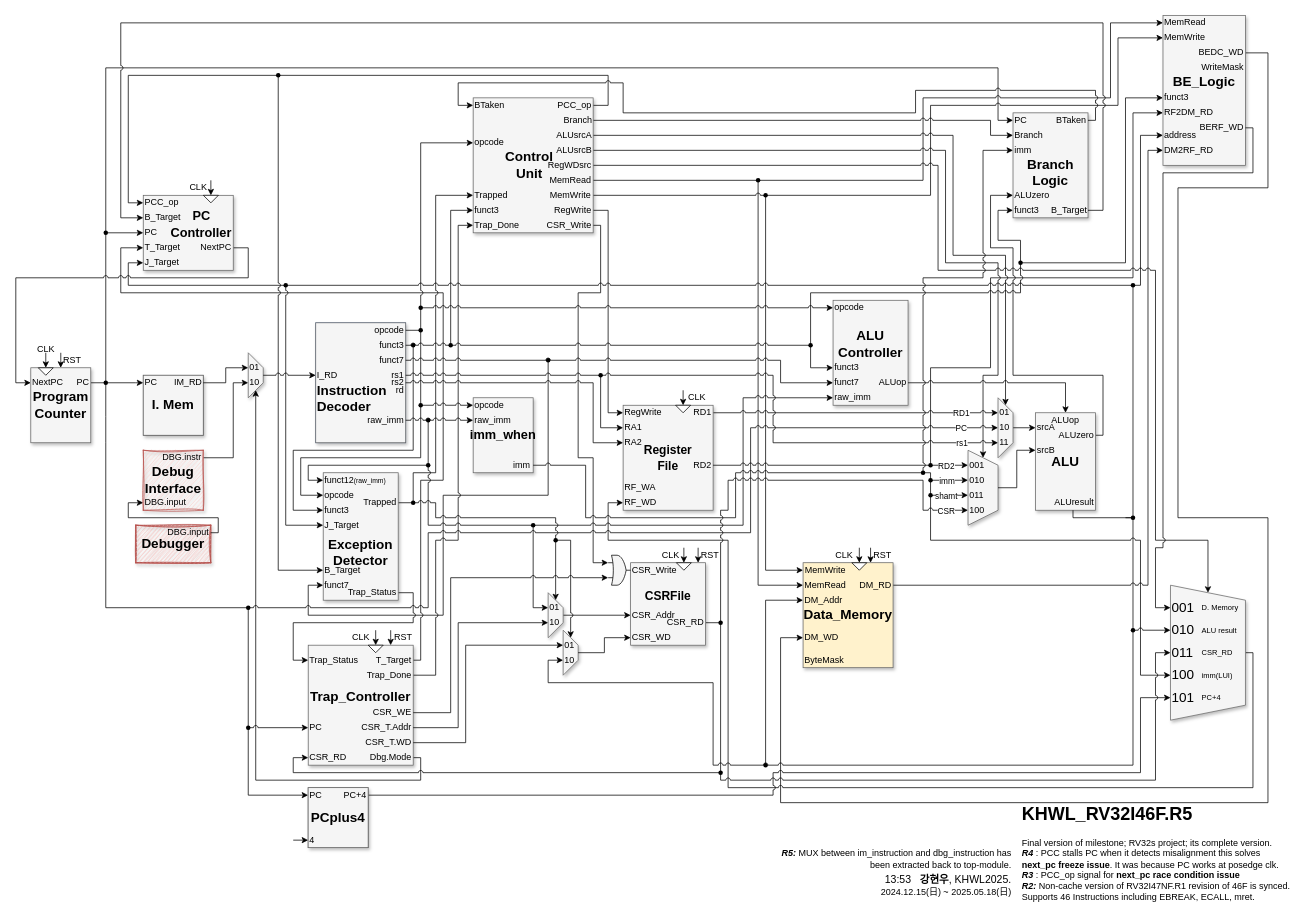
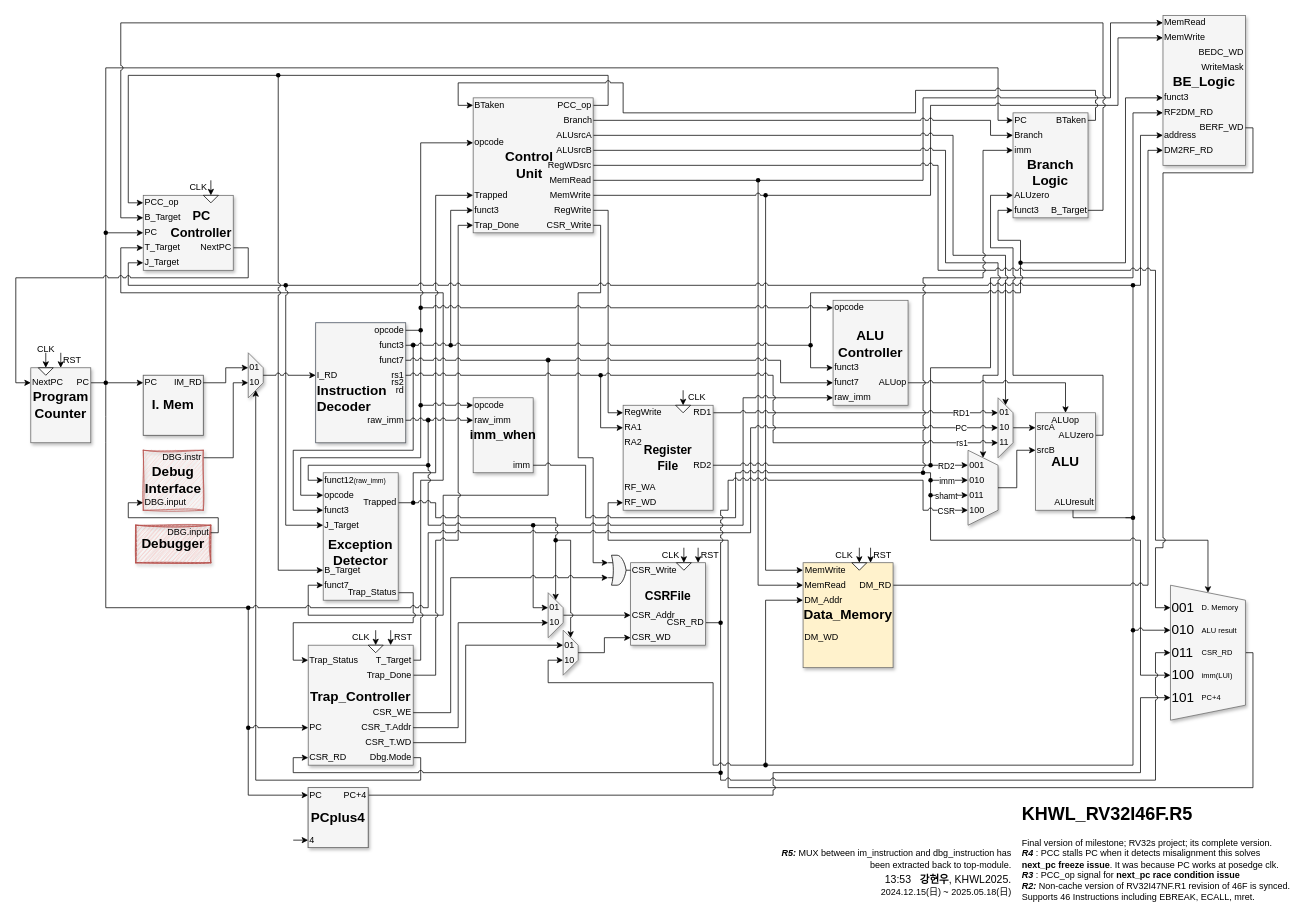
edge "rs2" -> "RA2": removed
node "ByteMask": removed
edge "BEDC_WD" -> "DM_WD": removed
